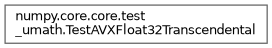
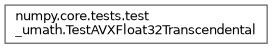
node "numpy.core.core.test _umath.TestAVXFloat32Transcendental": label "numpy.core.core.test _umath.TestAVXFloat32Transcendental" -> "numpy.core.tests.test _umath.TestAVXFloat32Transcendental"
